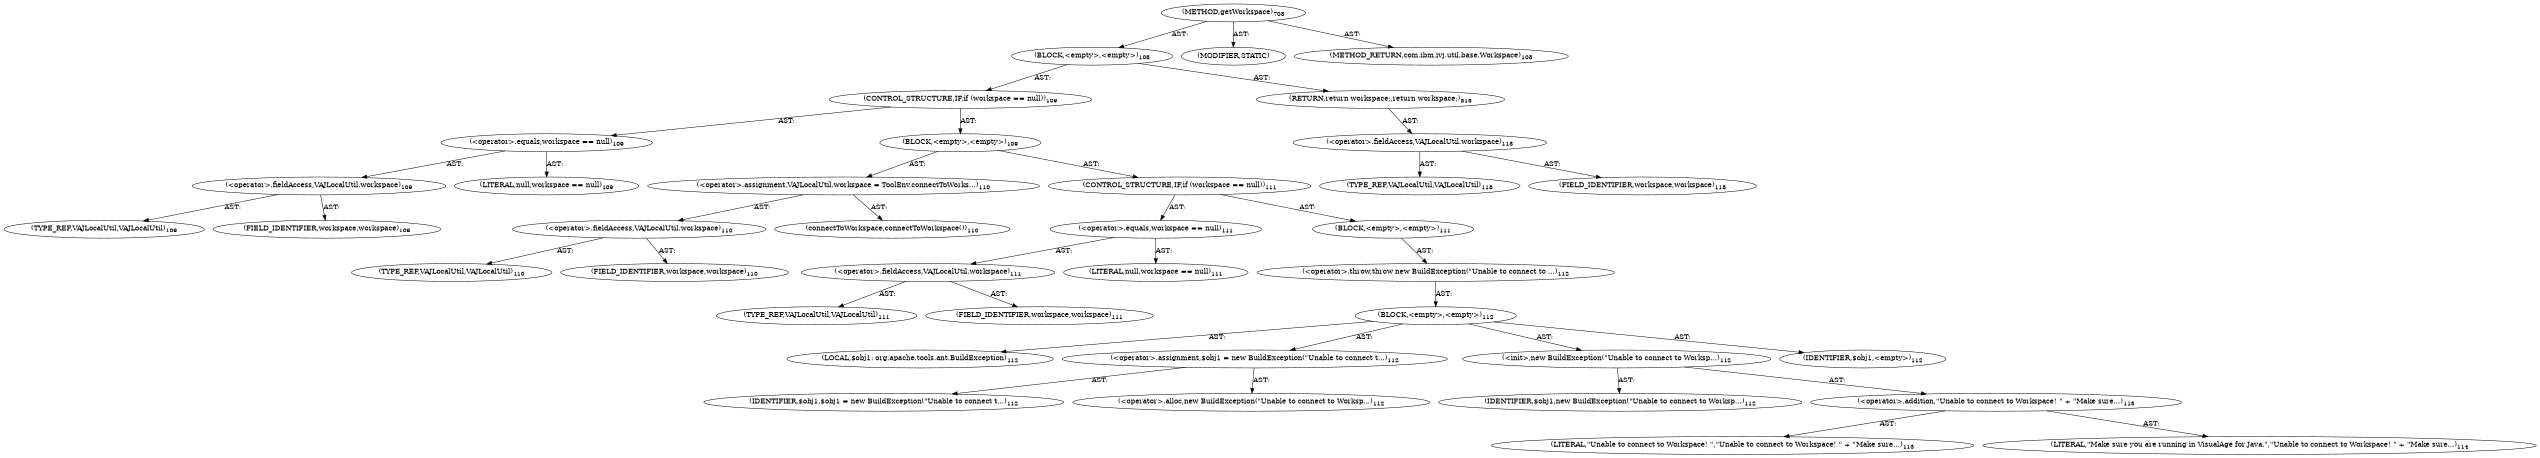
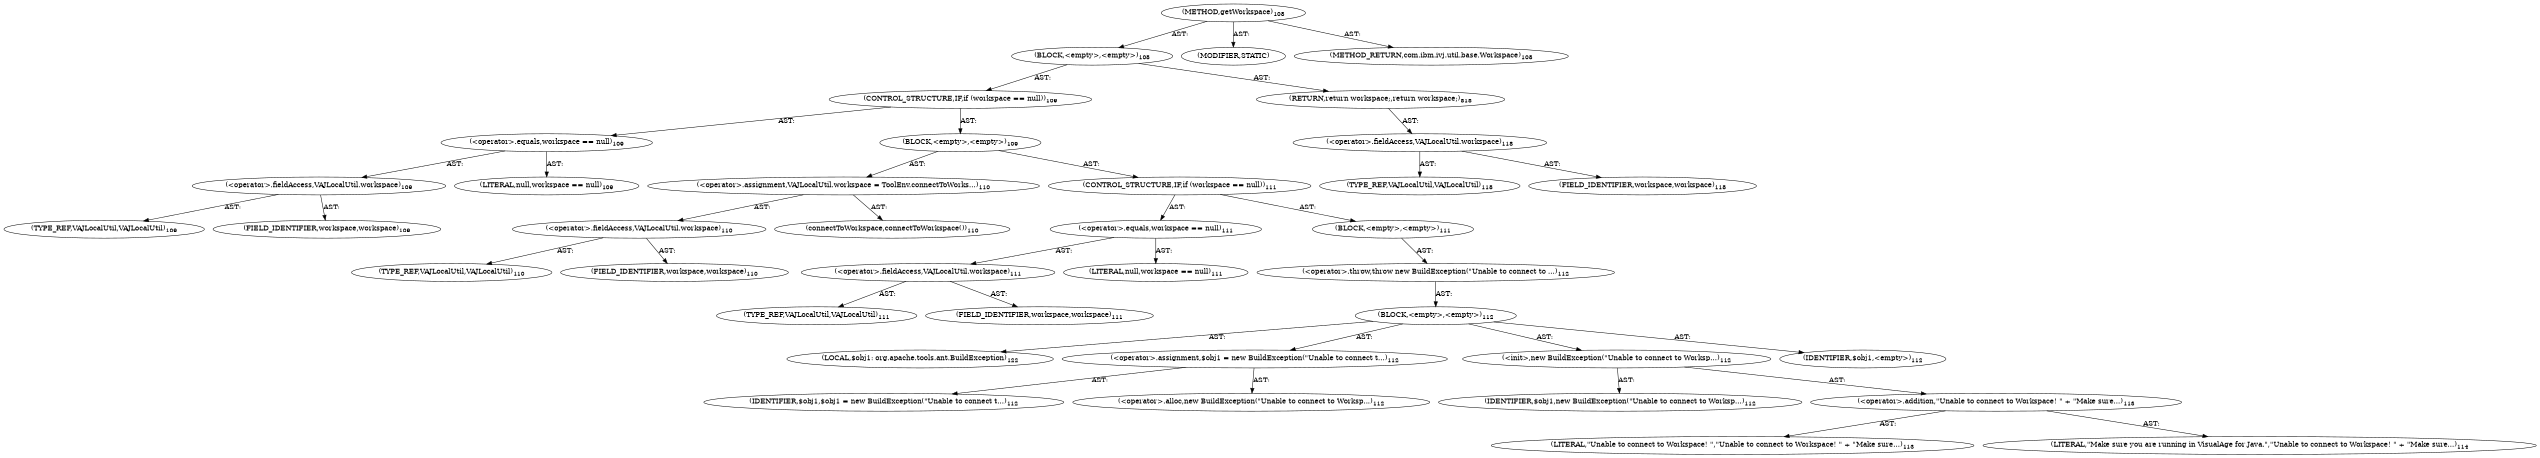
node "(METHOD,getWorkspace)": text "708" -> "108"
node "(LOCAL,$obj1: org.apache.tools.ant.BuildException)": text "112" -> "122"
